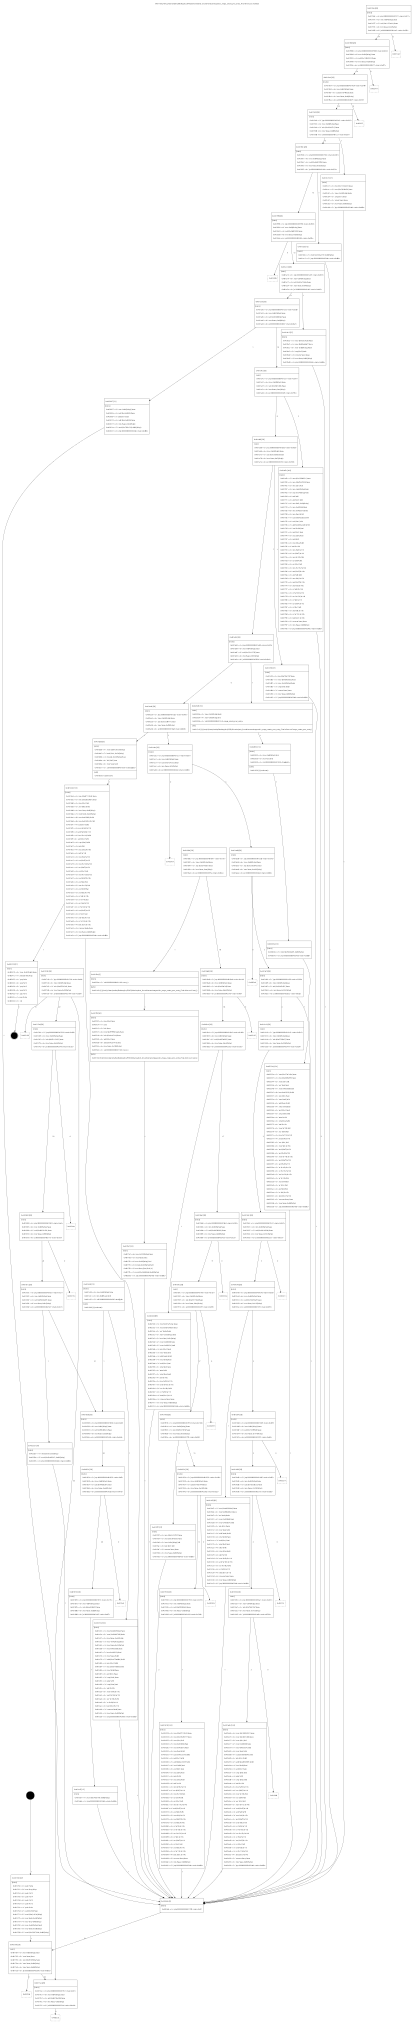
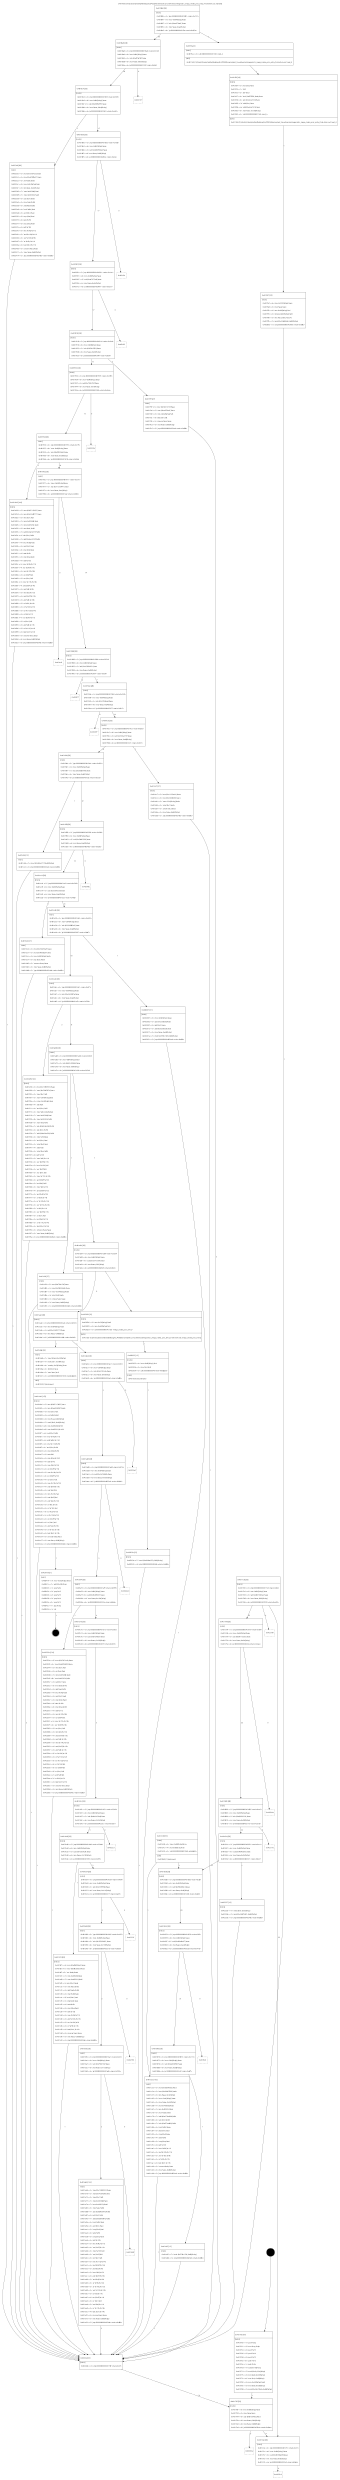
edge "0x401950 [28]" -> "0x40196c [28]": added, label "14"
